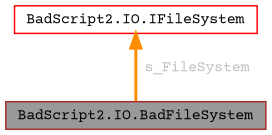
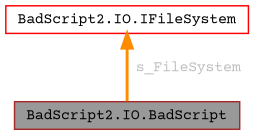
node "BadScript2.IO.BadFileSystem": label "BadScript2.IO.BadFileSystem" -> "BadScript2.IO.BadScript"
